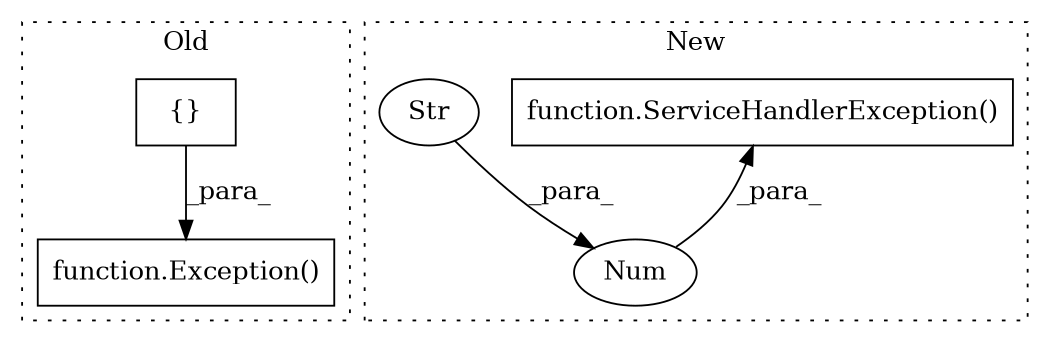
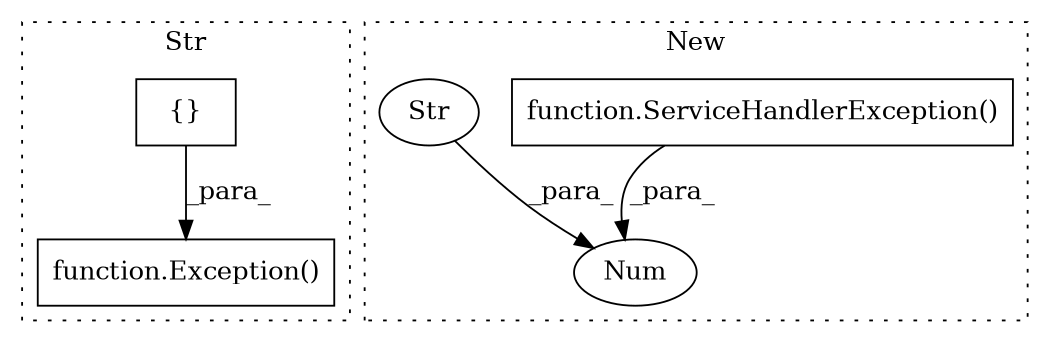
cluster "Old": label "Old" -> "Str"
edge "Num" -> "function.ServiceHandlerException()": reversed
